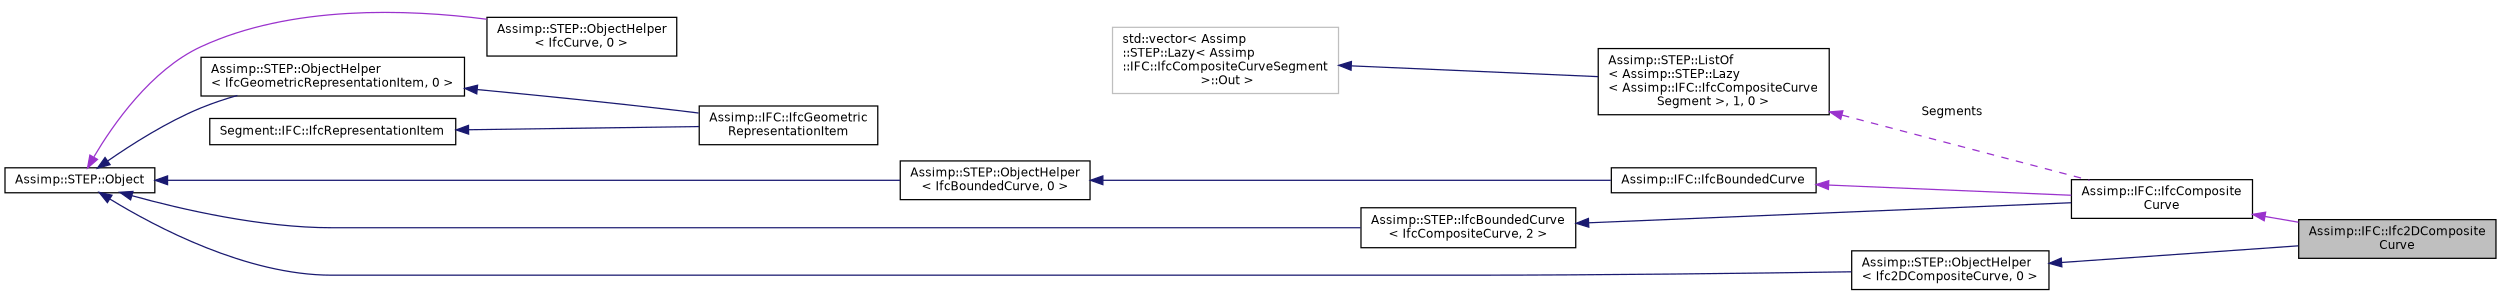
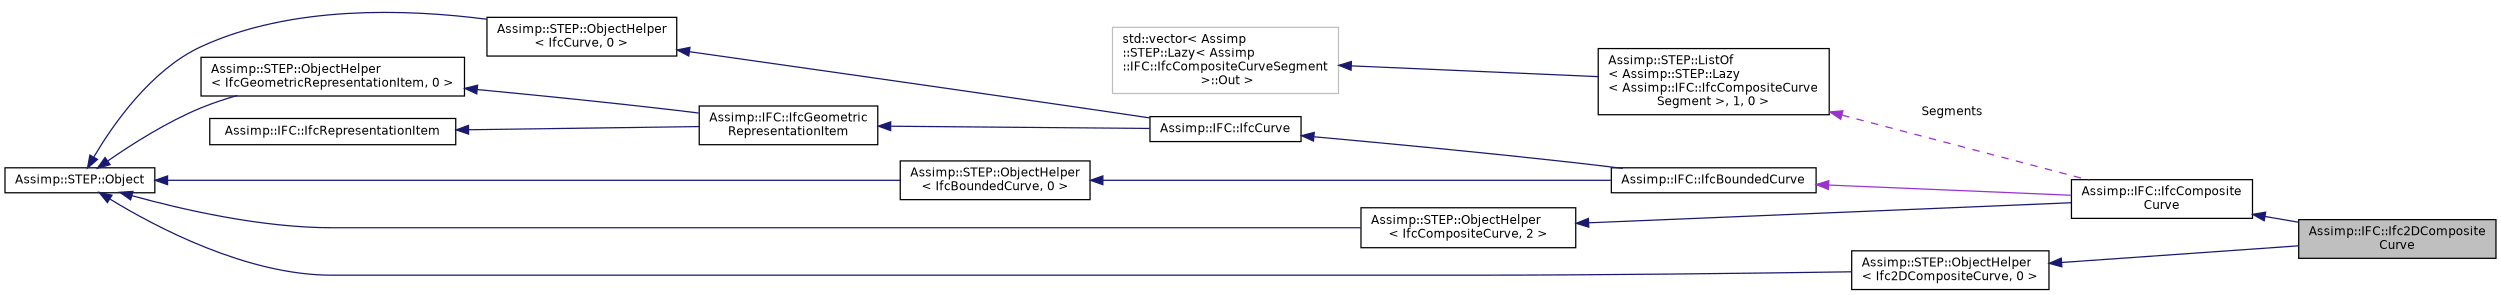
edge "Assimp::STEP::ObjectHelper < IfcCurve, 0 >" -> "Assimp::STEP::Object": color darkorchid3 -> midnightblue
node "Assimp::IFC::IfcCurve": added
node "Segment::IFC::IfcRepresentationItem": label "Segment::IFC::IfcRepresentationItem" -> "Assimp::IFC::IfcRepresentationItem"
edge "Assimp::IFC::Ifc2DComposite Curve" -> "Assimp::IFC::IfcComposite Curve": color darkorchid3 -> midnightblue
node "Assimp::STEP::IfcBoundedCurve < IfcCompositeCurve, 2 >": label "Assimp::STEP::IfcBoundedCurve < IfcCompositeCurve, 2 >" -> "Assimp::STEP::ObjectHelper < IfcCompositeCurve, 2 >"
